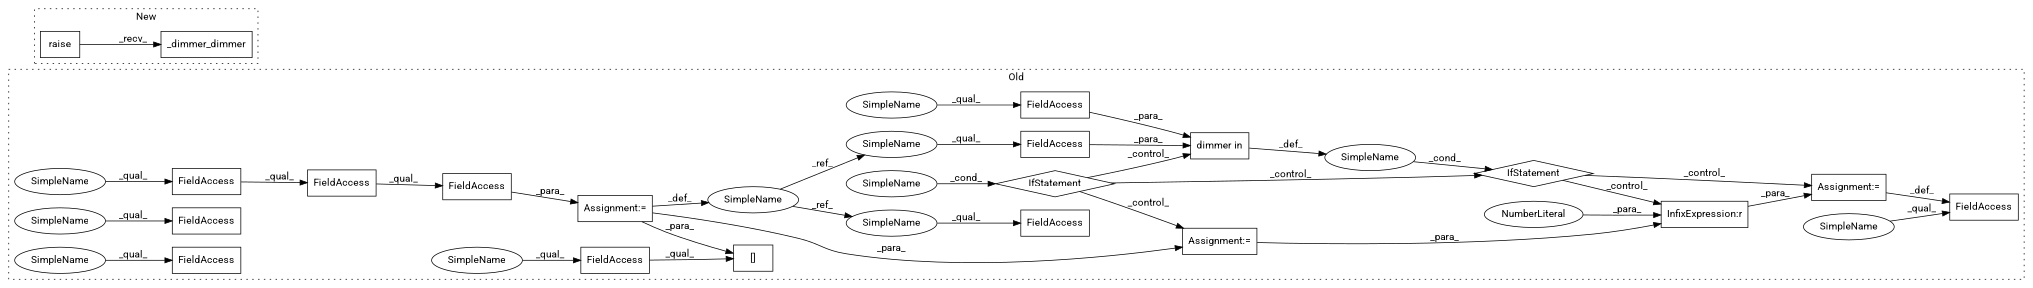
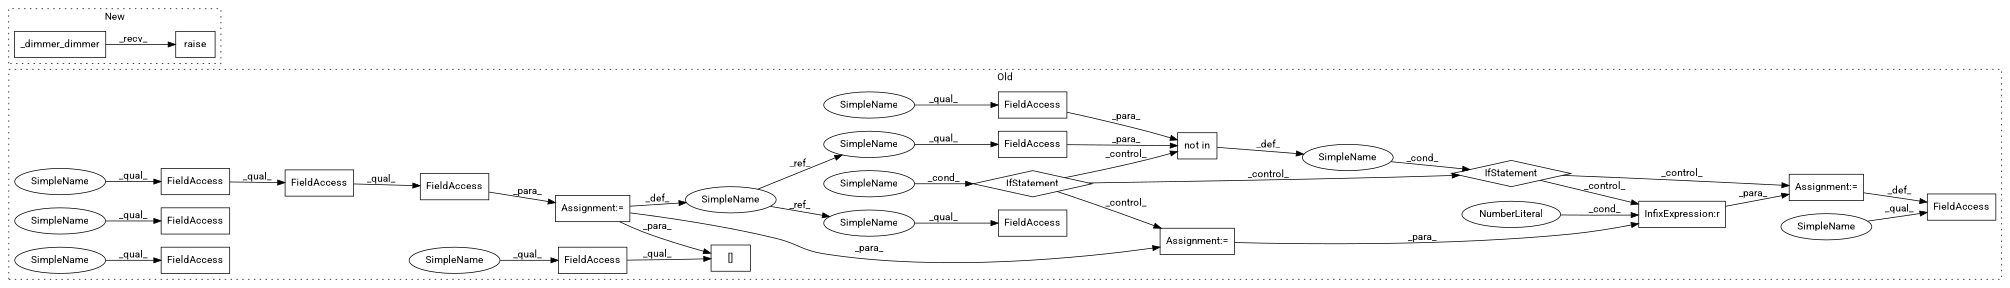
edge "raise" -> "_dimmer_dimmer": reversed
node "dimmer in": label "dimmer in" -> "not in"
edge "NumberLiteral" -> "InfixExpression:r": label "_para_" -> "_cond_"
